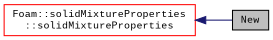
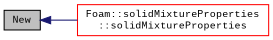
edge "New" -> "Foam::solidMixtureProperties ::solidMixtureProperties": reversed
